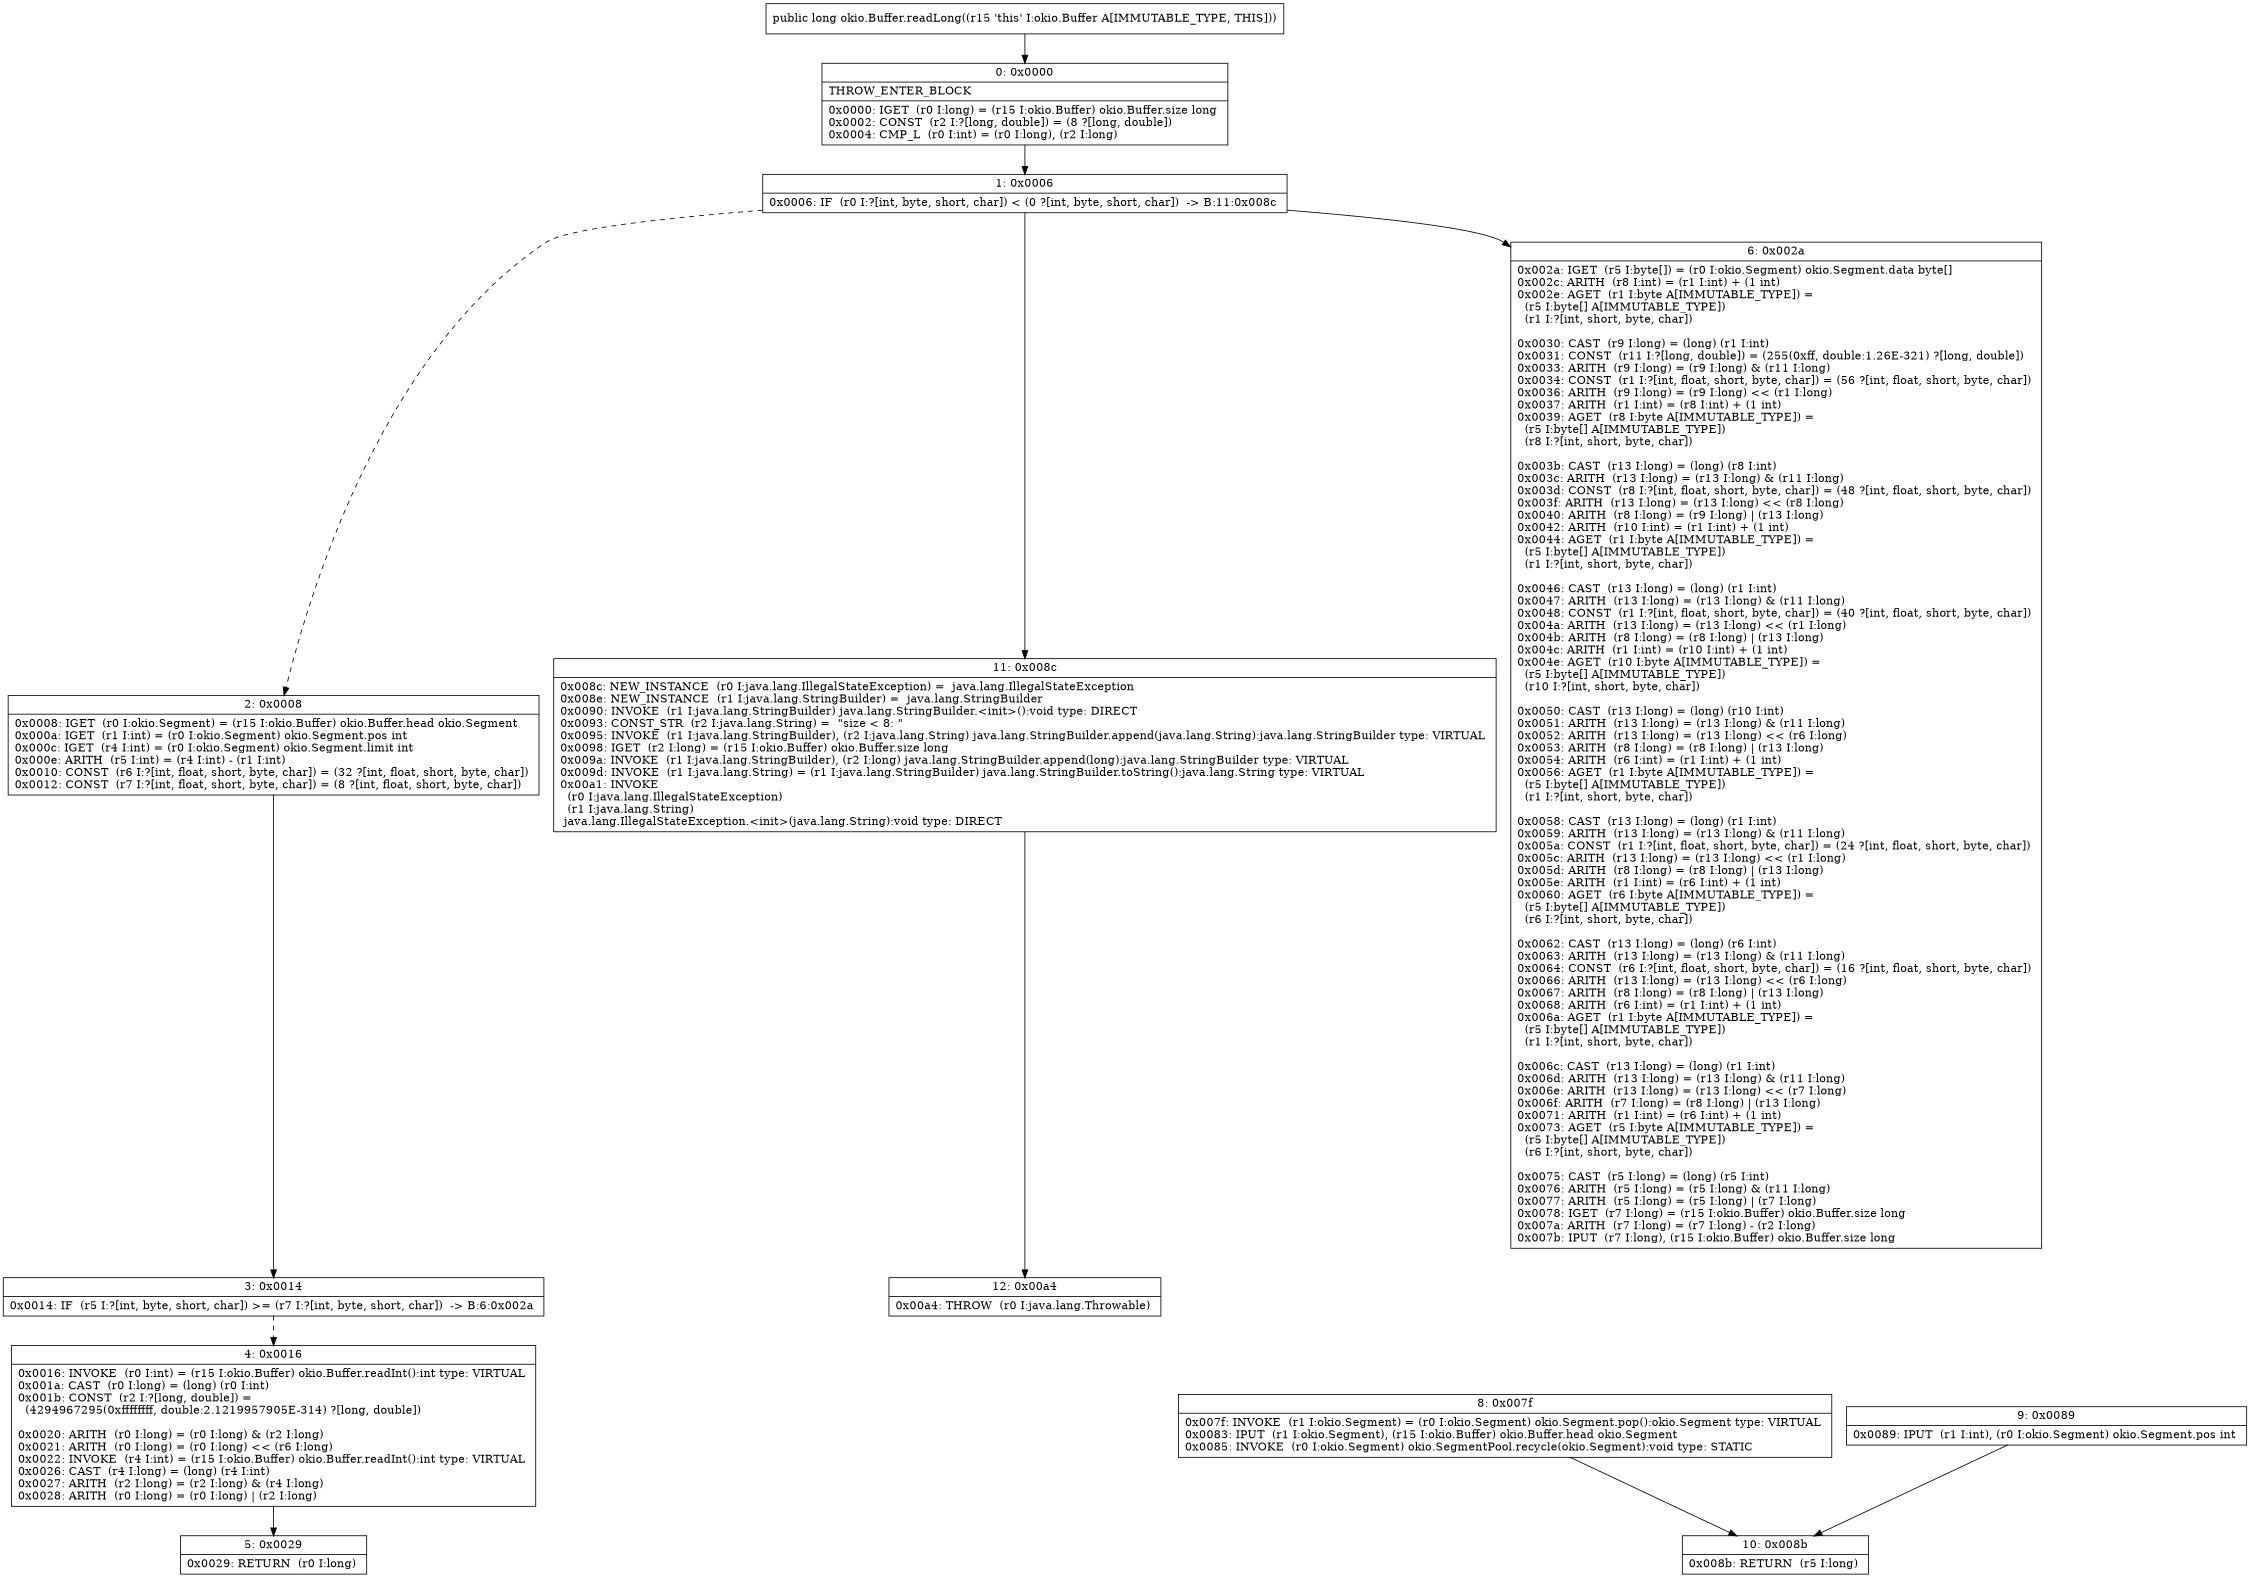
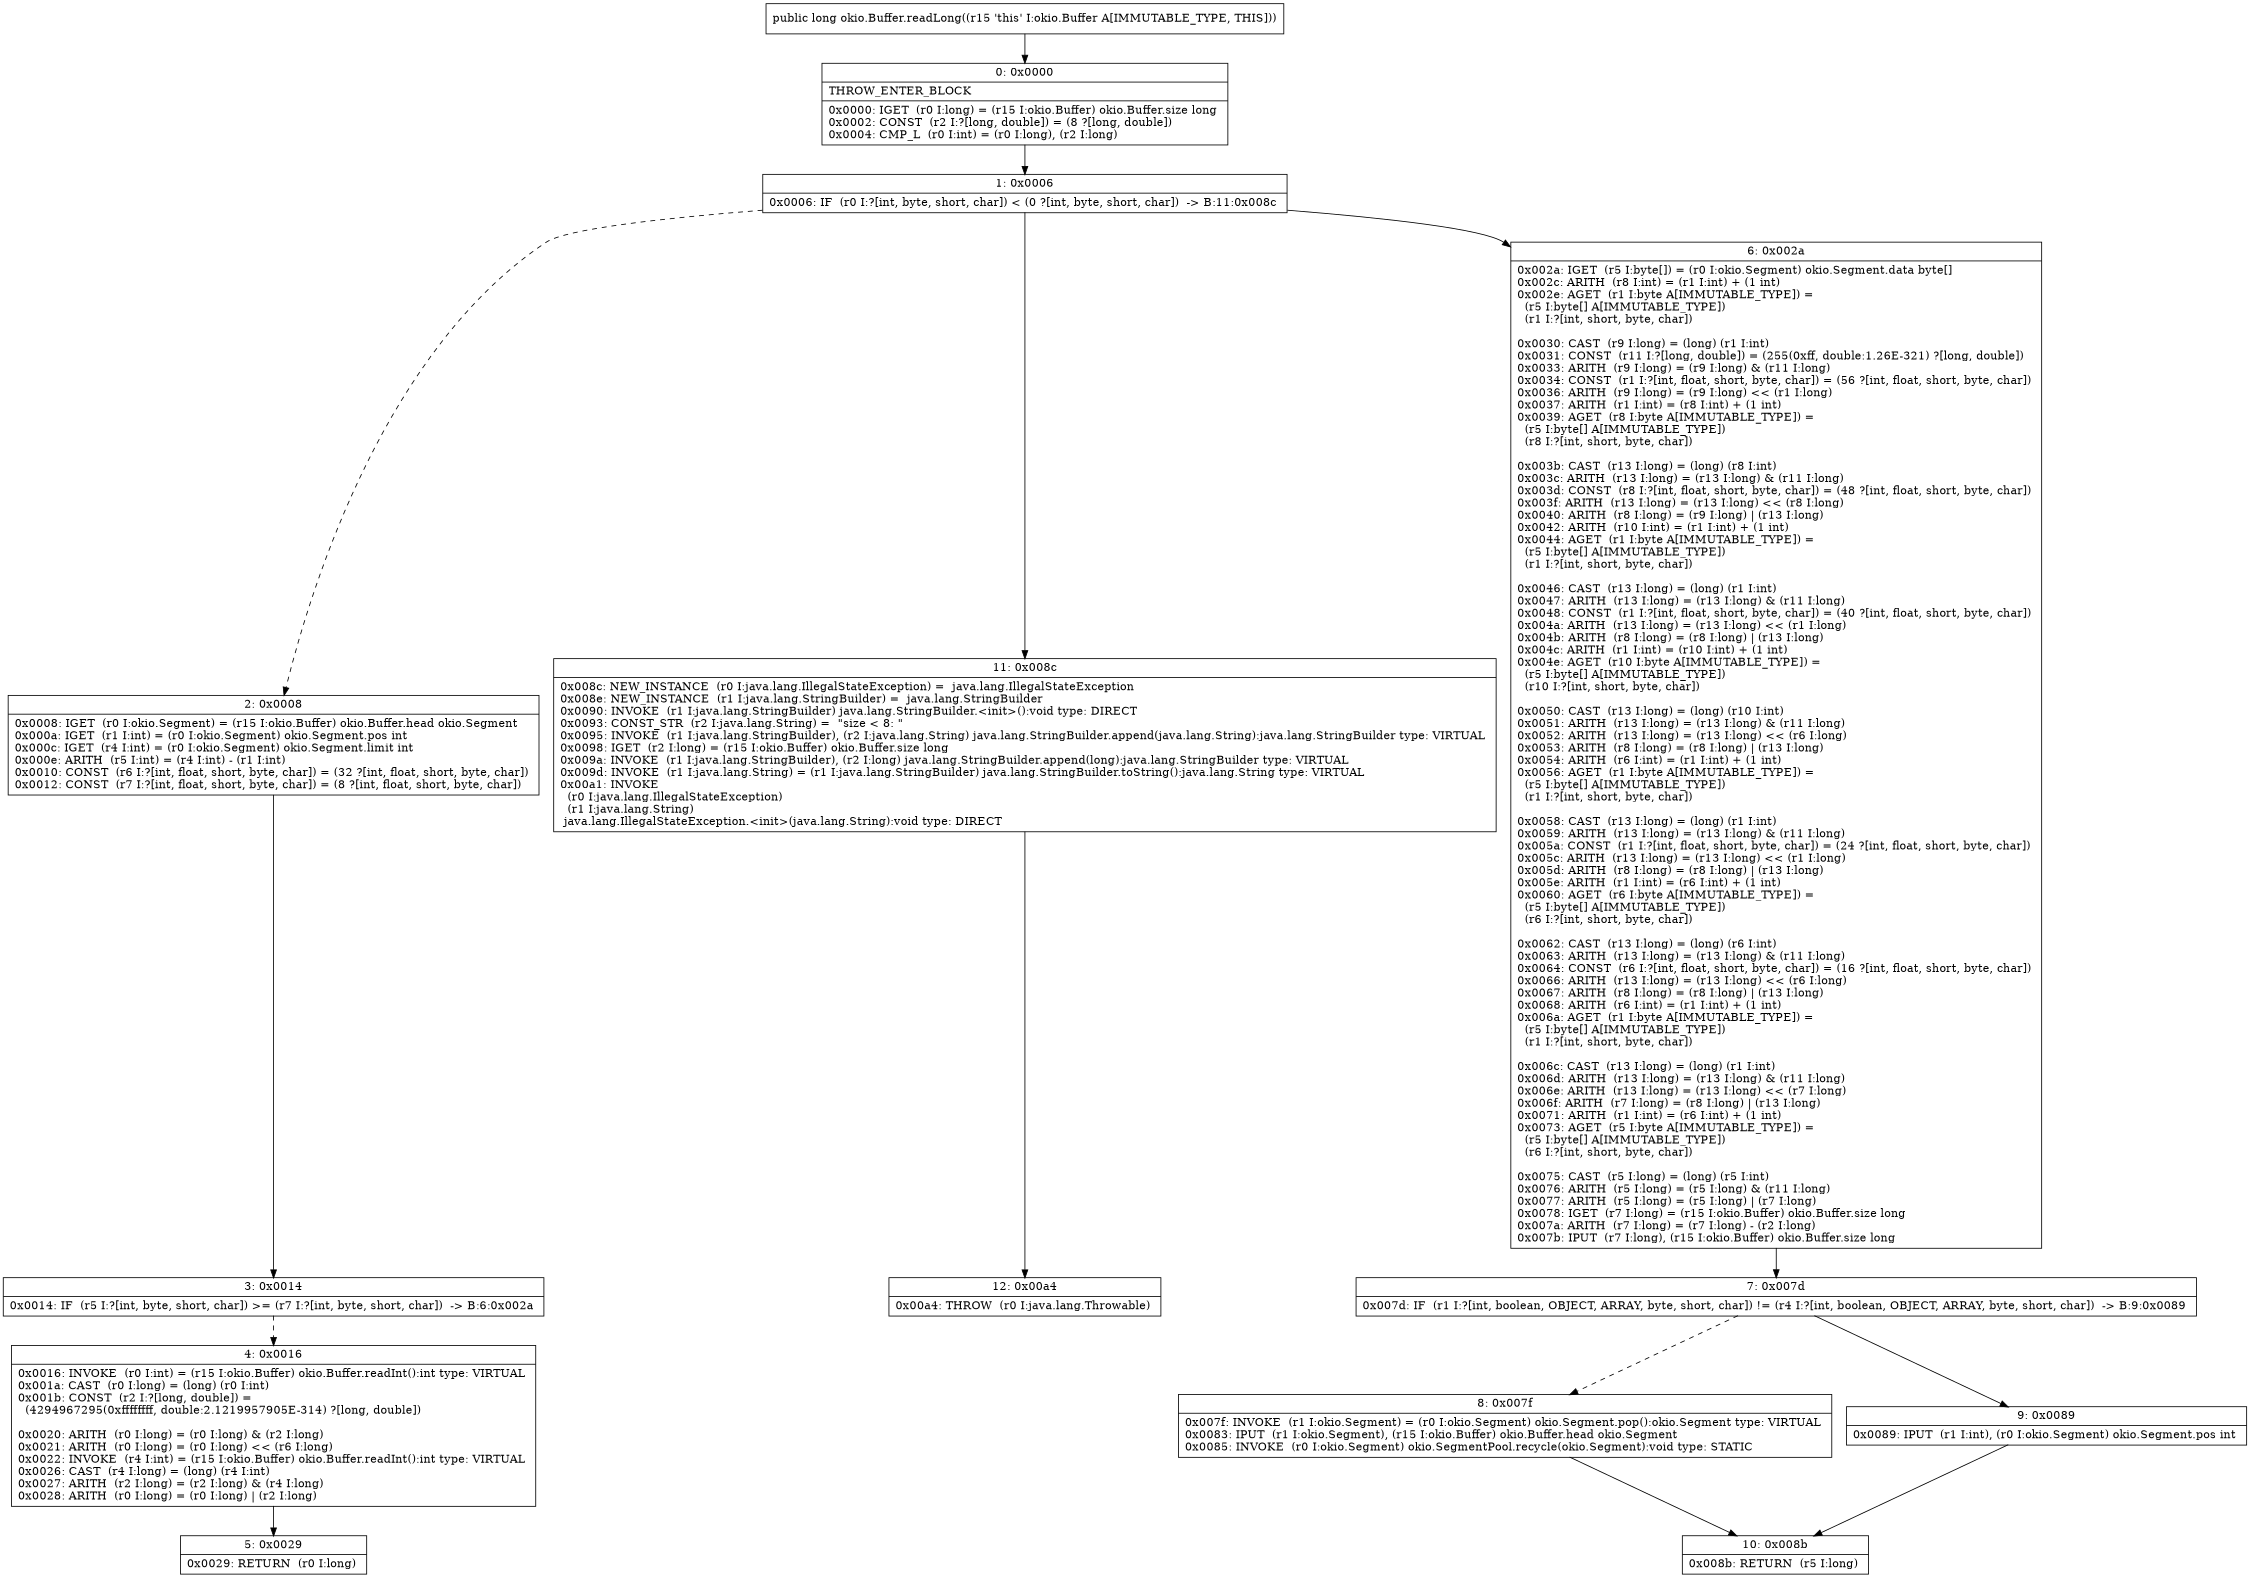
node "7: 0x007d": added
